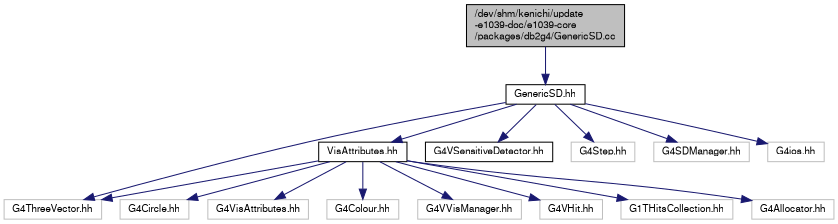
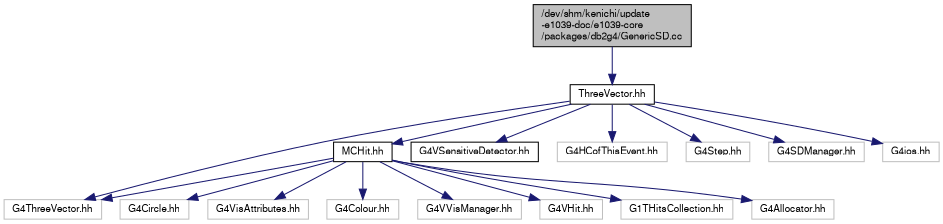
node "GenericSD.hh": label "GenericSD.hh" -> "ThreeVector.hh"
node "VisAttributes.hh": label "VisAttributes.hh" -> "MCHit.hh"
node "G4HCofThisEvent.hh": added
